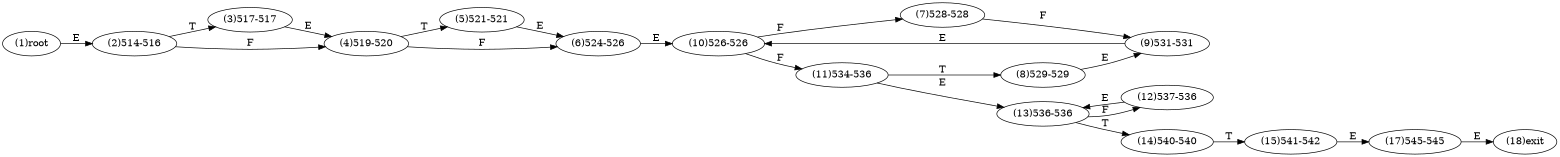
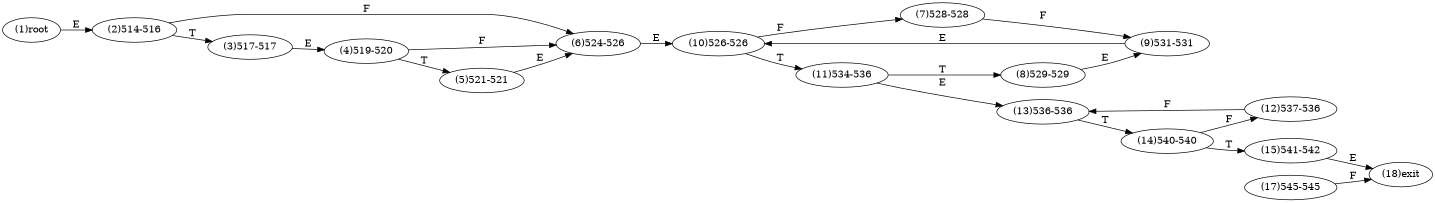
edge "(2)514-516" -> "(4)519-520": now "(2)514-516" -> "(6)524-526"
edge "(10)526-526" -> "(11)534-536": label "F" -> "T"
edge "(12)537-536" -> "(13)536-536": label "E" -> "F"
edge "(13)536-536" -> "(12)537-536": now "(14)540-540" -> "(12)537-536"
edge "(17)545-545" -> "(18)exit": label "E" -> "F"
edge "(15)541-542" -> "(17)545-545": now "(15)541-542" -> "(18)exit"
